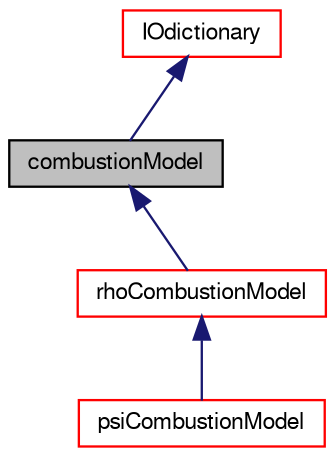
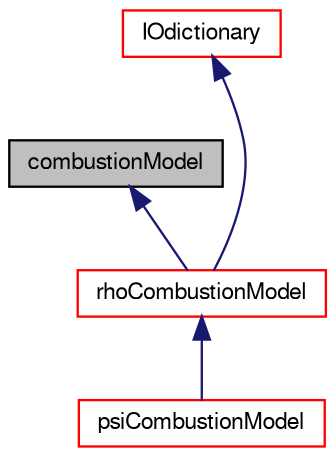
edge "combustionModel" -> "IOdictionary": now "rhoCombustionModel" -> "IOdictionary"
